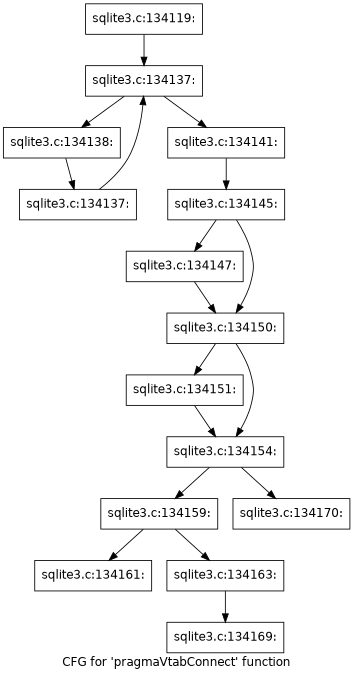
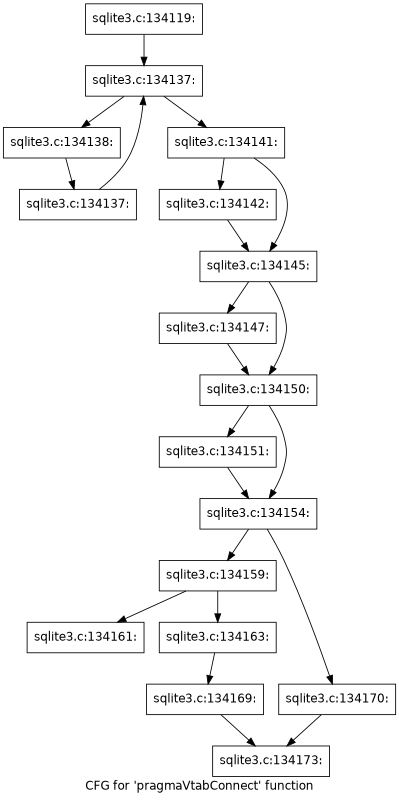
node "sqlite3.c:134142:": added
node "sqlite3.c:134173:": added
